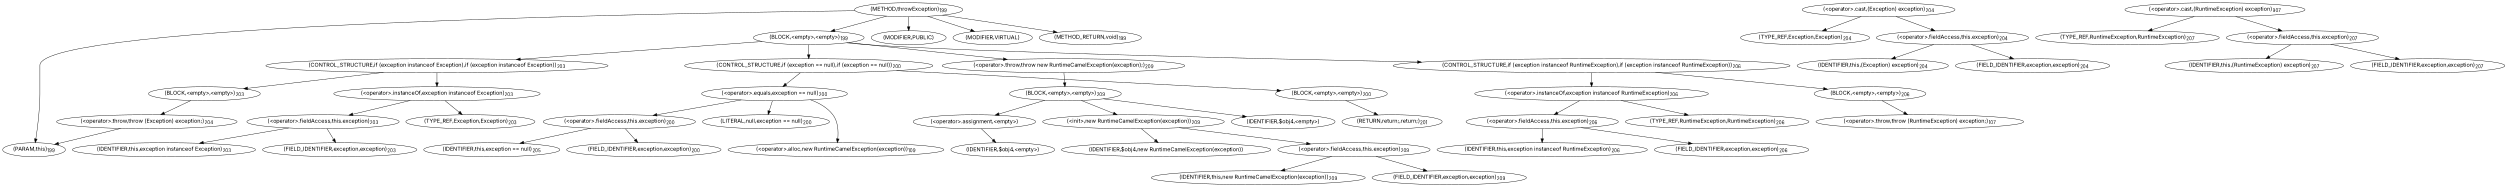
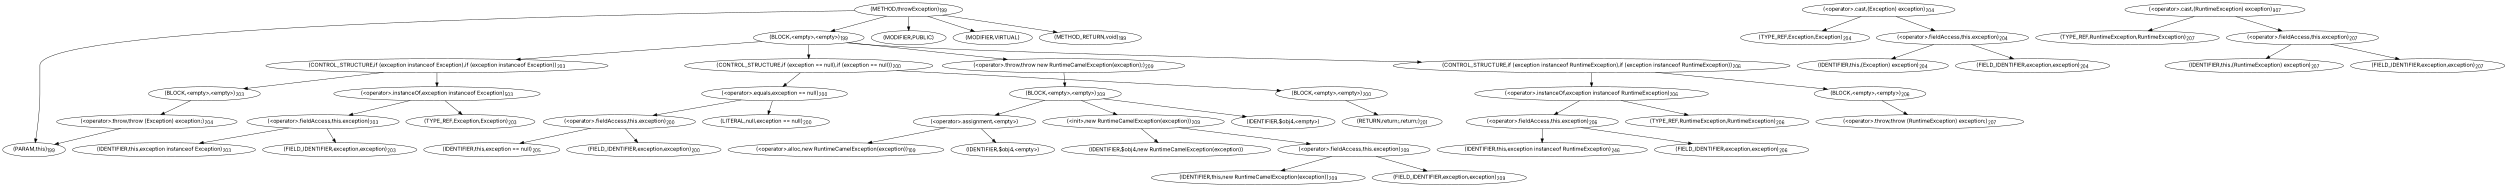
node "(<operator>.instanceOf,exception instanceof Exception)": text "203" -> "503"
edge "(<operator>.equals,exception == null)" -> "(<operator>.alloc,new RuntimeCamelException(exception))": now "(<operator>.assignment,<empty>)" -> "(<operator>.alloc,new RuntimeCamelException(exception))"
node "(<operator>.throw,throw (RuntimeException) exception;)": text "107" -> "207"
node "(IDENTIFIER,this,exception instanceof RuntimeException)": text "206" -> "246"
